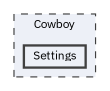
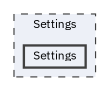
cluster "Cowboy": label "Cowboy" -> "Settings"
